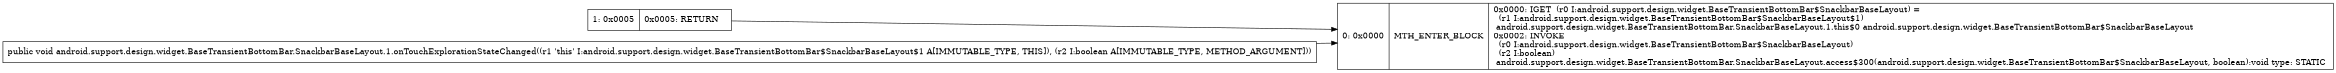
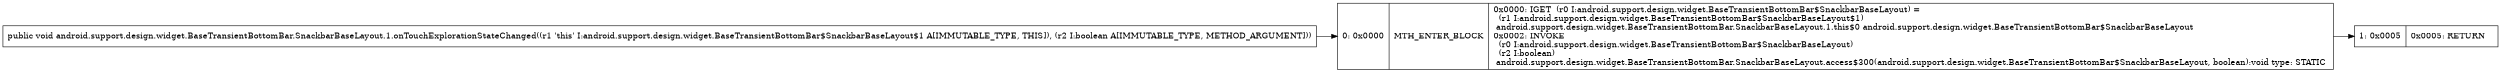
edge "1: 0x0005" -> "0: 0x0000": reversed
